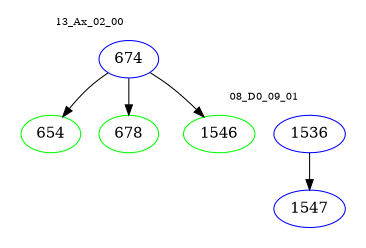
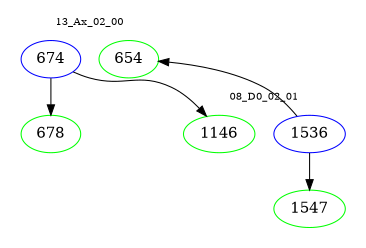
edge "674" -> "654": now "1536" -> "654"
cluster "08_D0_09_01": label "08_D0_09_01" -> "08_D0_02_01"
node "1546": label "1546" -> "1146"
node "1547": color blue -> green
